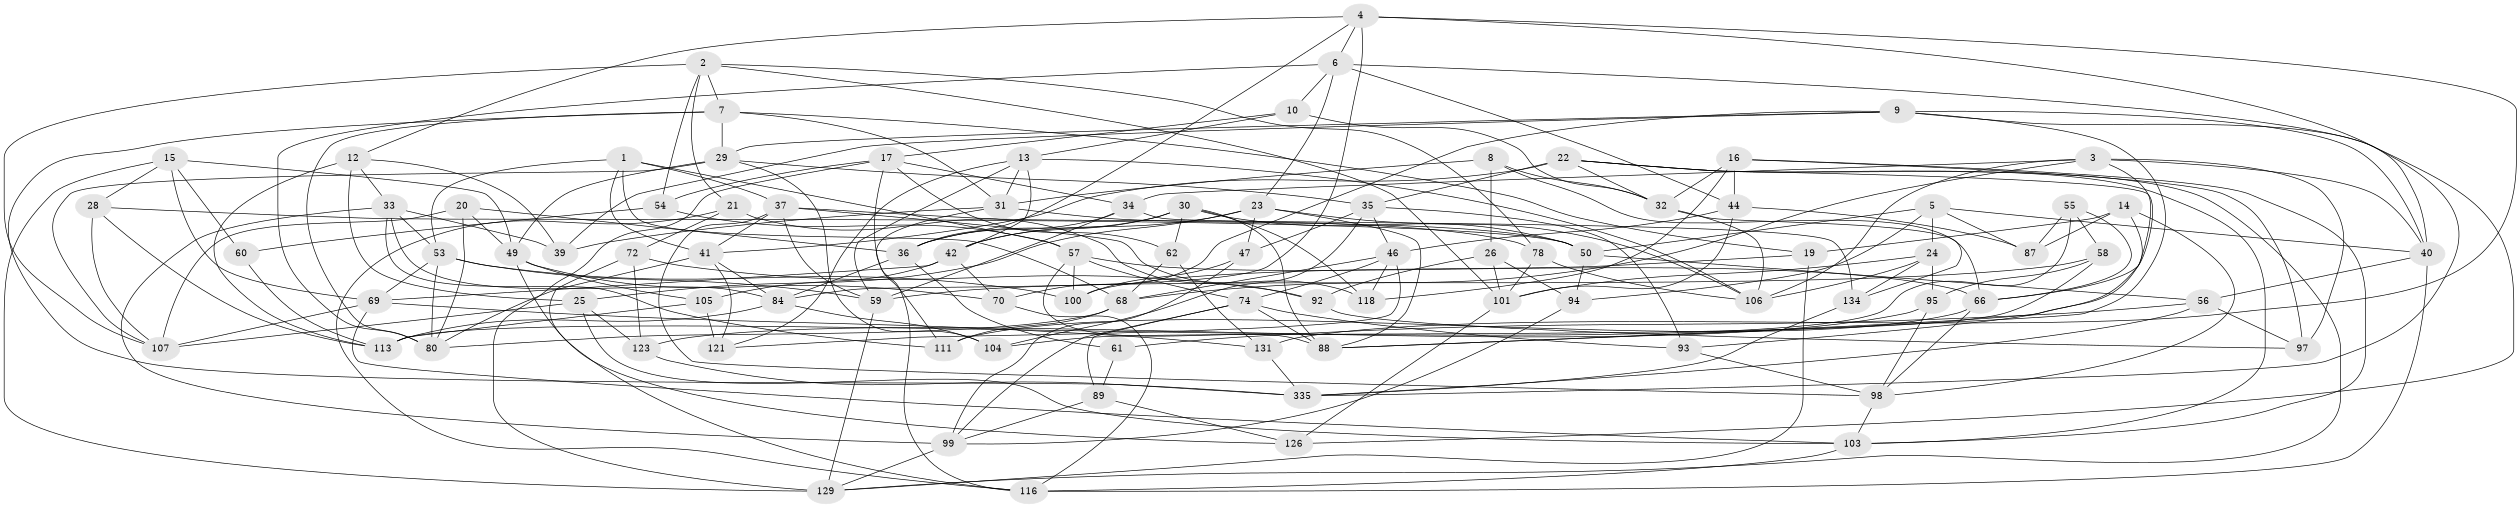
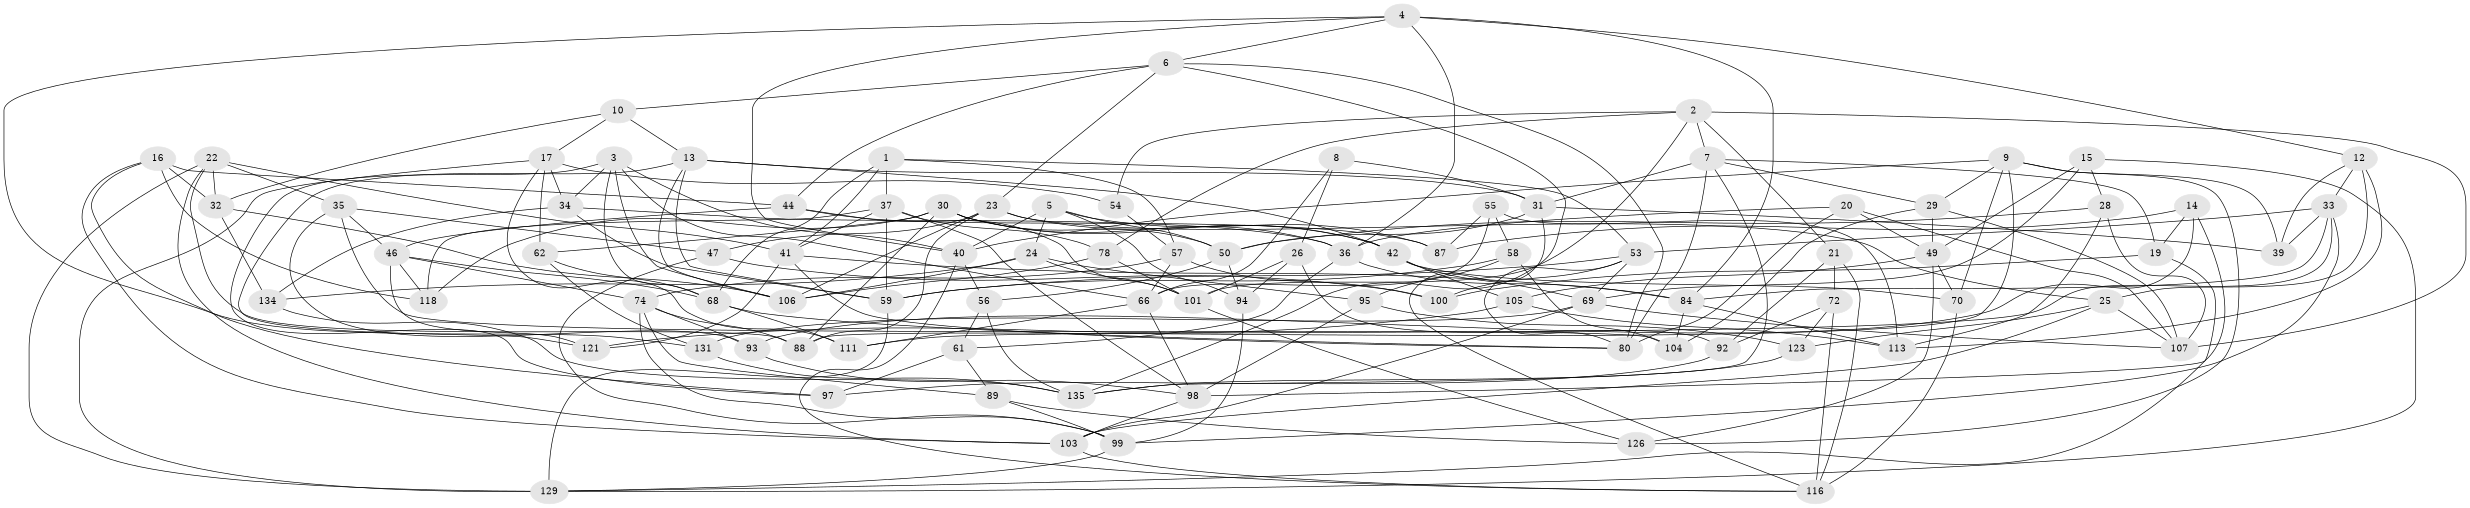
edge "29" -- "35": removed
edge "8" -- "32": removed
node "60": removed
edge "56" -- "97": now "61" -- "97"
edge "57" -- "88": removed
node "335": label "335" -> "135"
